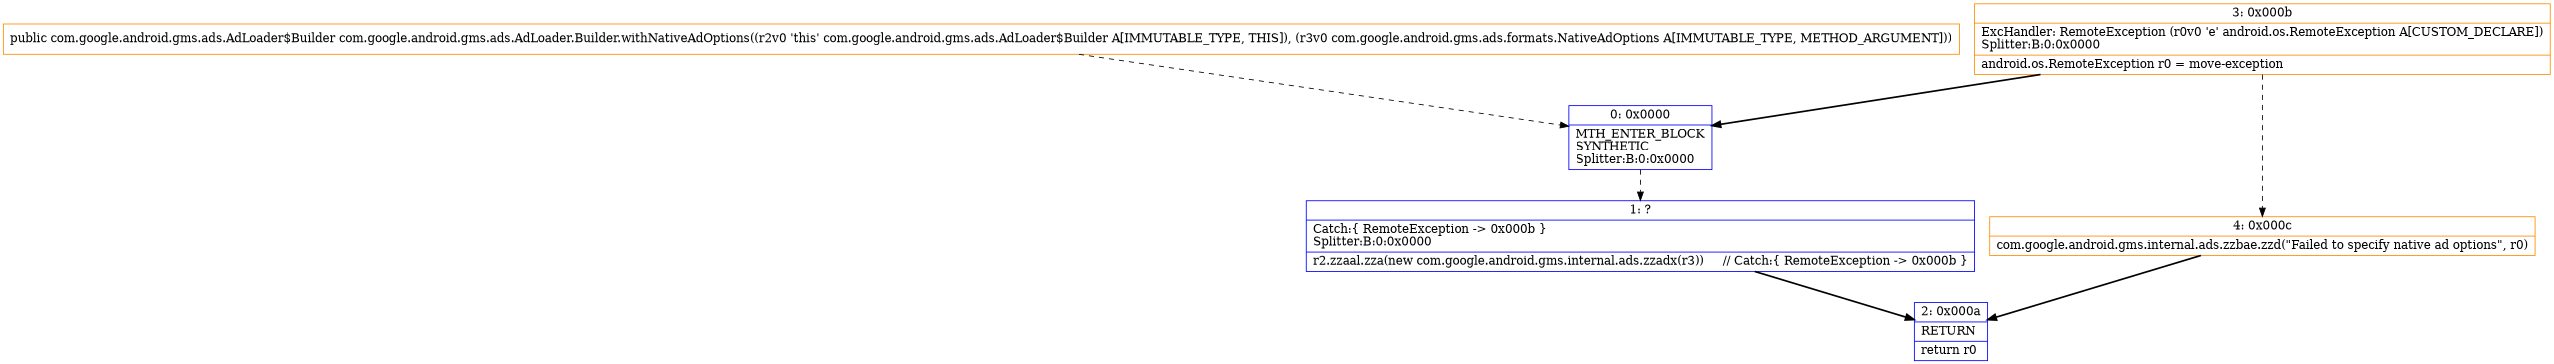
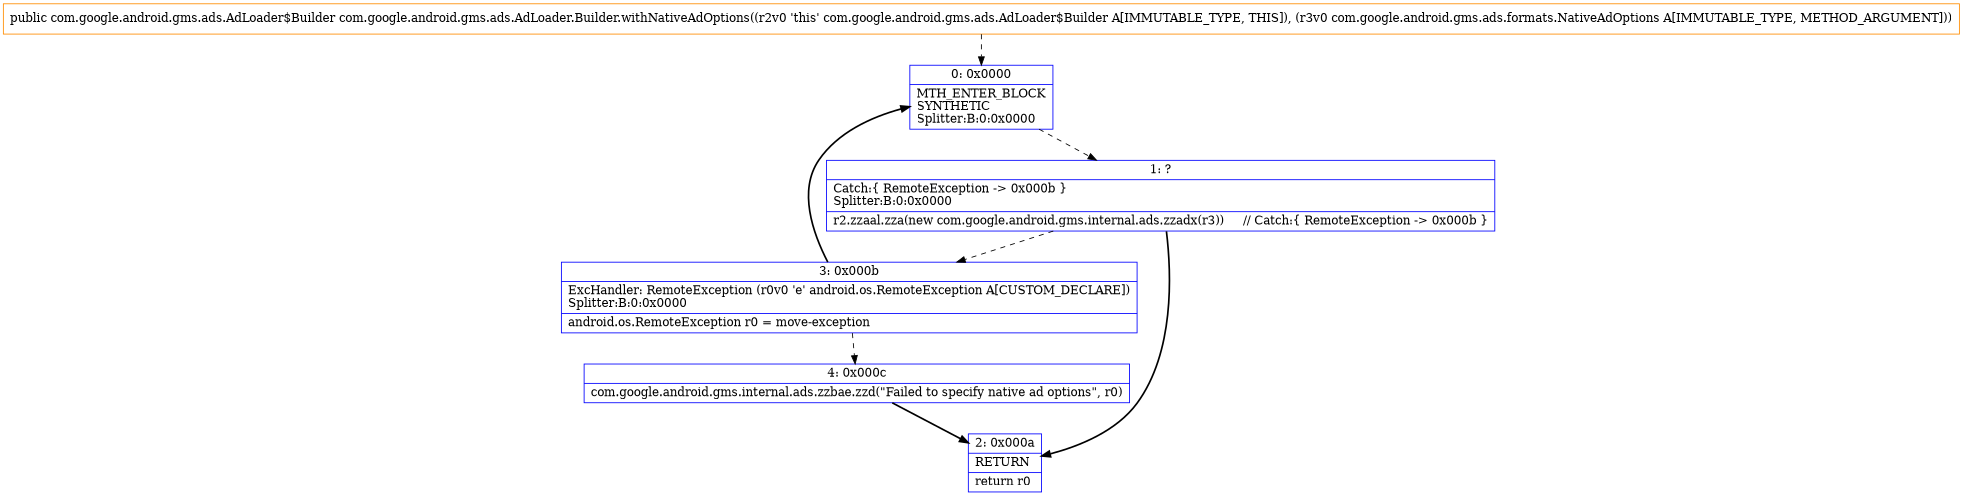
node "3: 0x000b": color darkorange -> blue
node "4: 0x000c": color darkorange -> blue
edge "1: ?" -> "3: 0x000b": added
